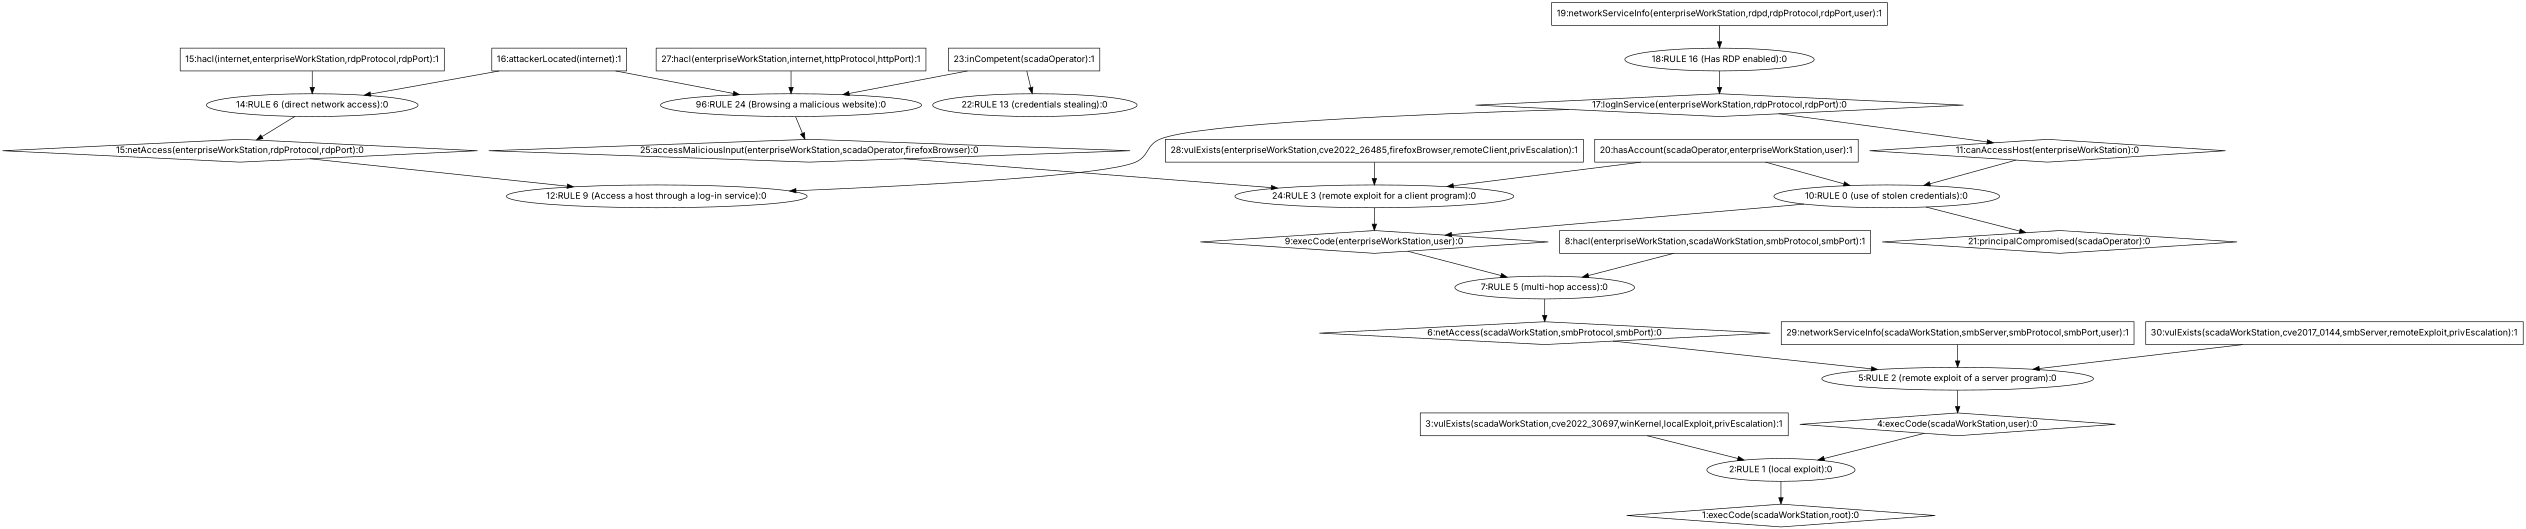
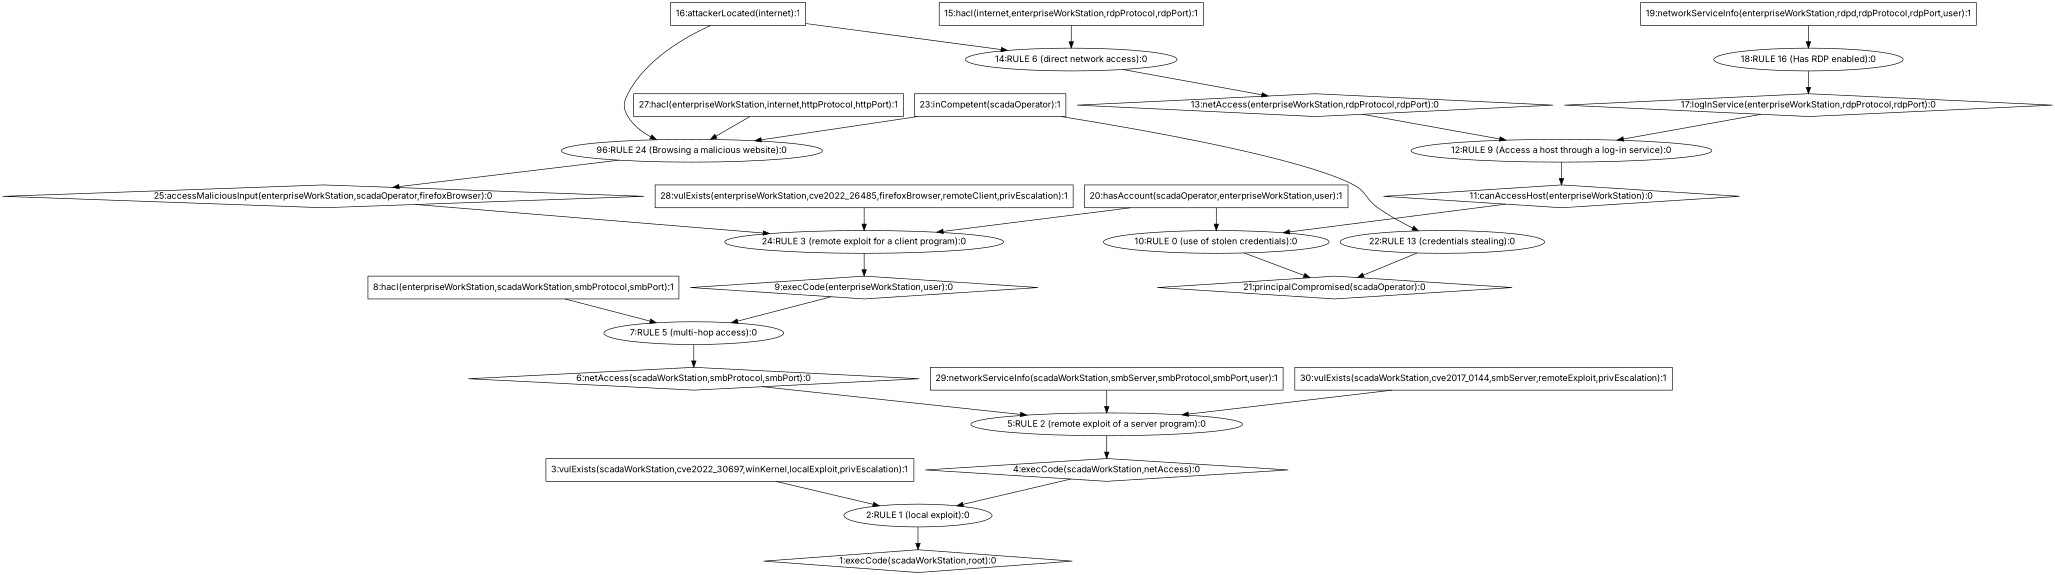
edge "17:logInService(enterpriseWorkStation,rdpProtocol,rdpPort):0" -> "11:canAccessHost(enterpriseWorkStation):0": now "12:RULE 9 (Access a host through a log-in service):0" -> "11:canAccessHost(enterpriseWorkStation):0"
node "15:netAccess(enterpriseWorkStation,rdpProtocol,rdpPort):0": label "15:netAccess(enterpriseWorkStation,rdpProtocol,rdpPort):0" -> "13:netAccess(enterpriseWorkStation,rdpProtocol,rdpPort):0"
edge "10:RULE 0 (use of stolen credentials):0" -> "9:execCode(enterpriseWorkStation,user):0": removed
edge "22:RULE 13 (credentials stealing):0" -> "21:principalCompromised(scadaOperator):0": added
node "4:execCode(scadaWorkStation,user):0": label "4:execCode(scadaWorkStation,user):0" -> "4:execCode(scadaWorkStation,netAccess):0"
